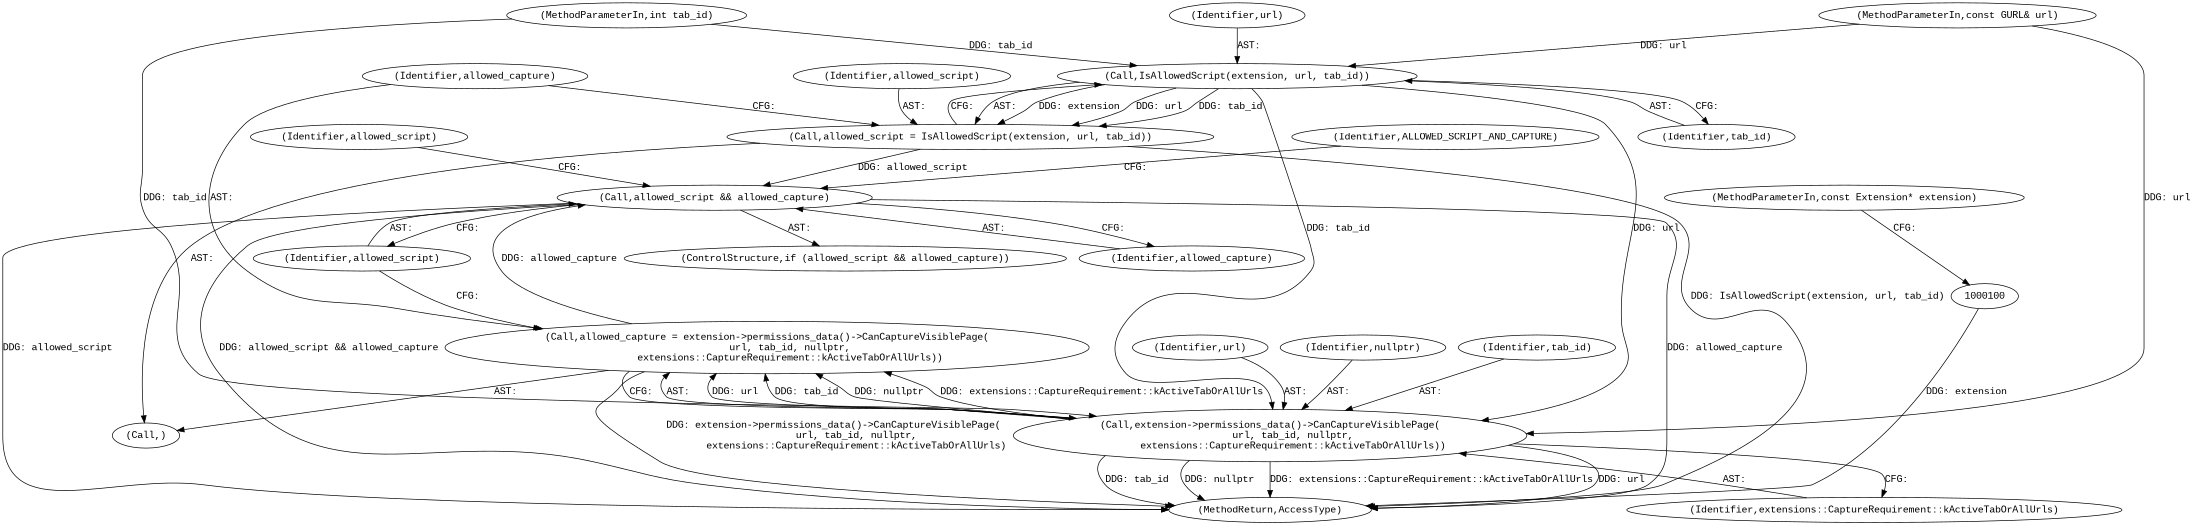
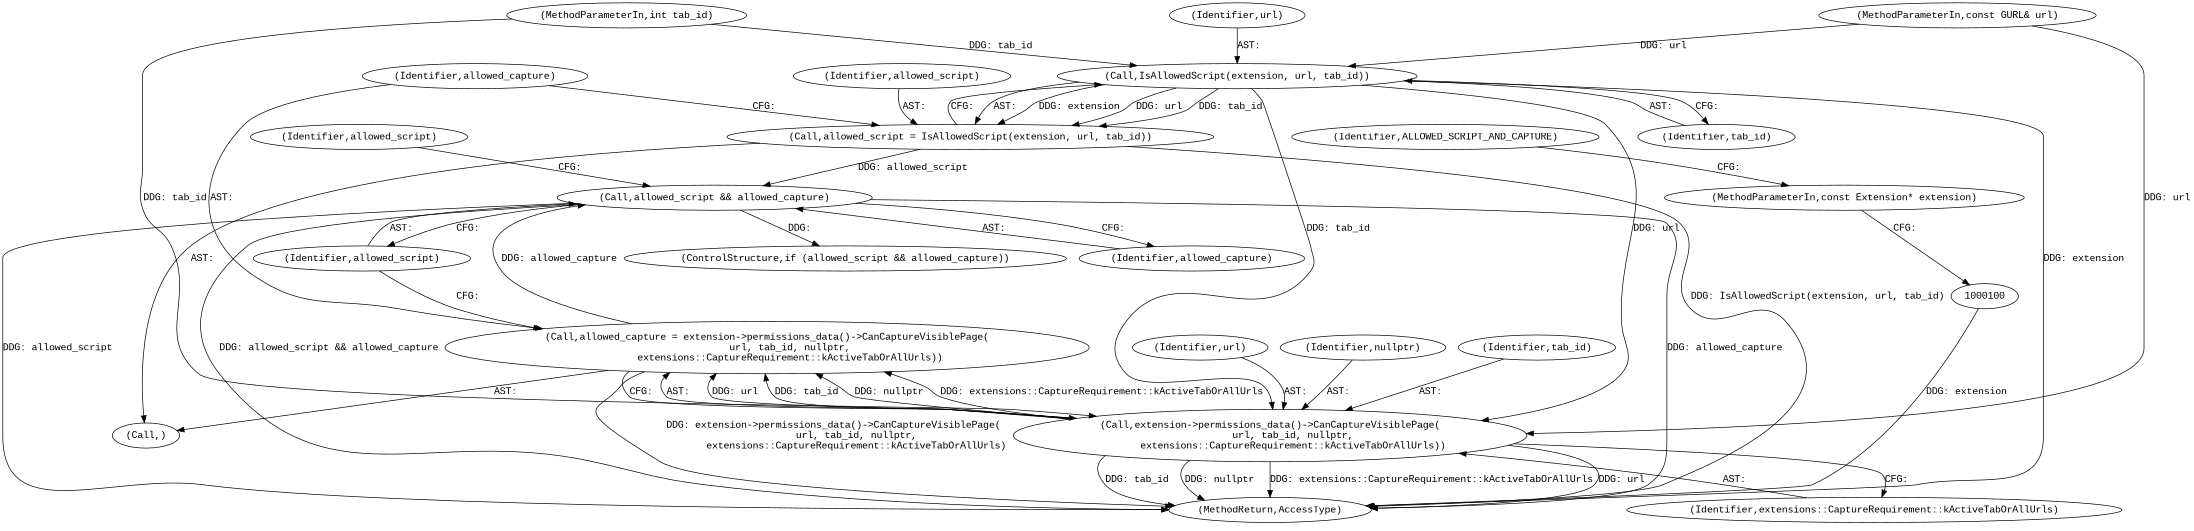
edge "(Identifier,ALLOWED_SCRIPT_AND_CAPTURE)" -> "(Call,allowed_script && allowed_capture)": now "(Identifier,ALLOWED_SCRIPT_AND_CAPTURE)" -> "(MethodParameterIn,const Extension* extension)"
edge "(Call,allowed_script && allowed_capture)" -> "(ControlStructure,if (allowed_script && allowed_capture))": label "AST: " -> "DDG: "
edge "(Call,IsAllowedScript(extension, url, tab_id))" -> "(MethodReturn,AccessType)": added, label "DDG: extension"
